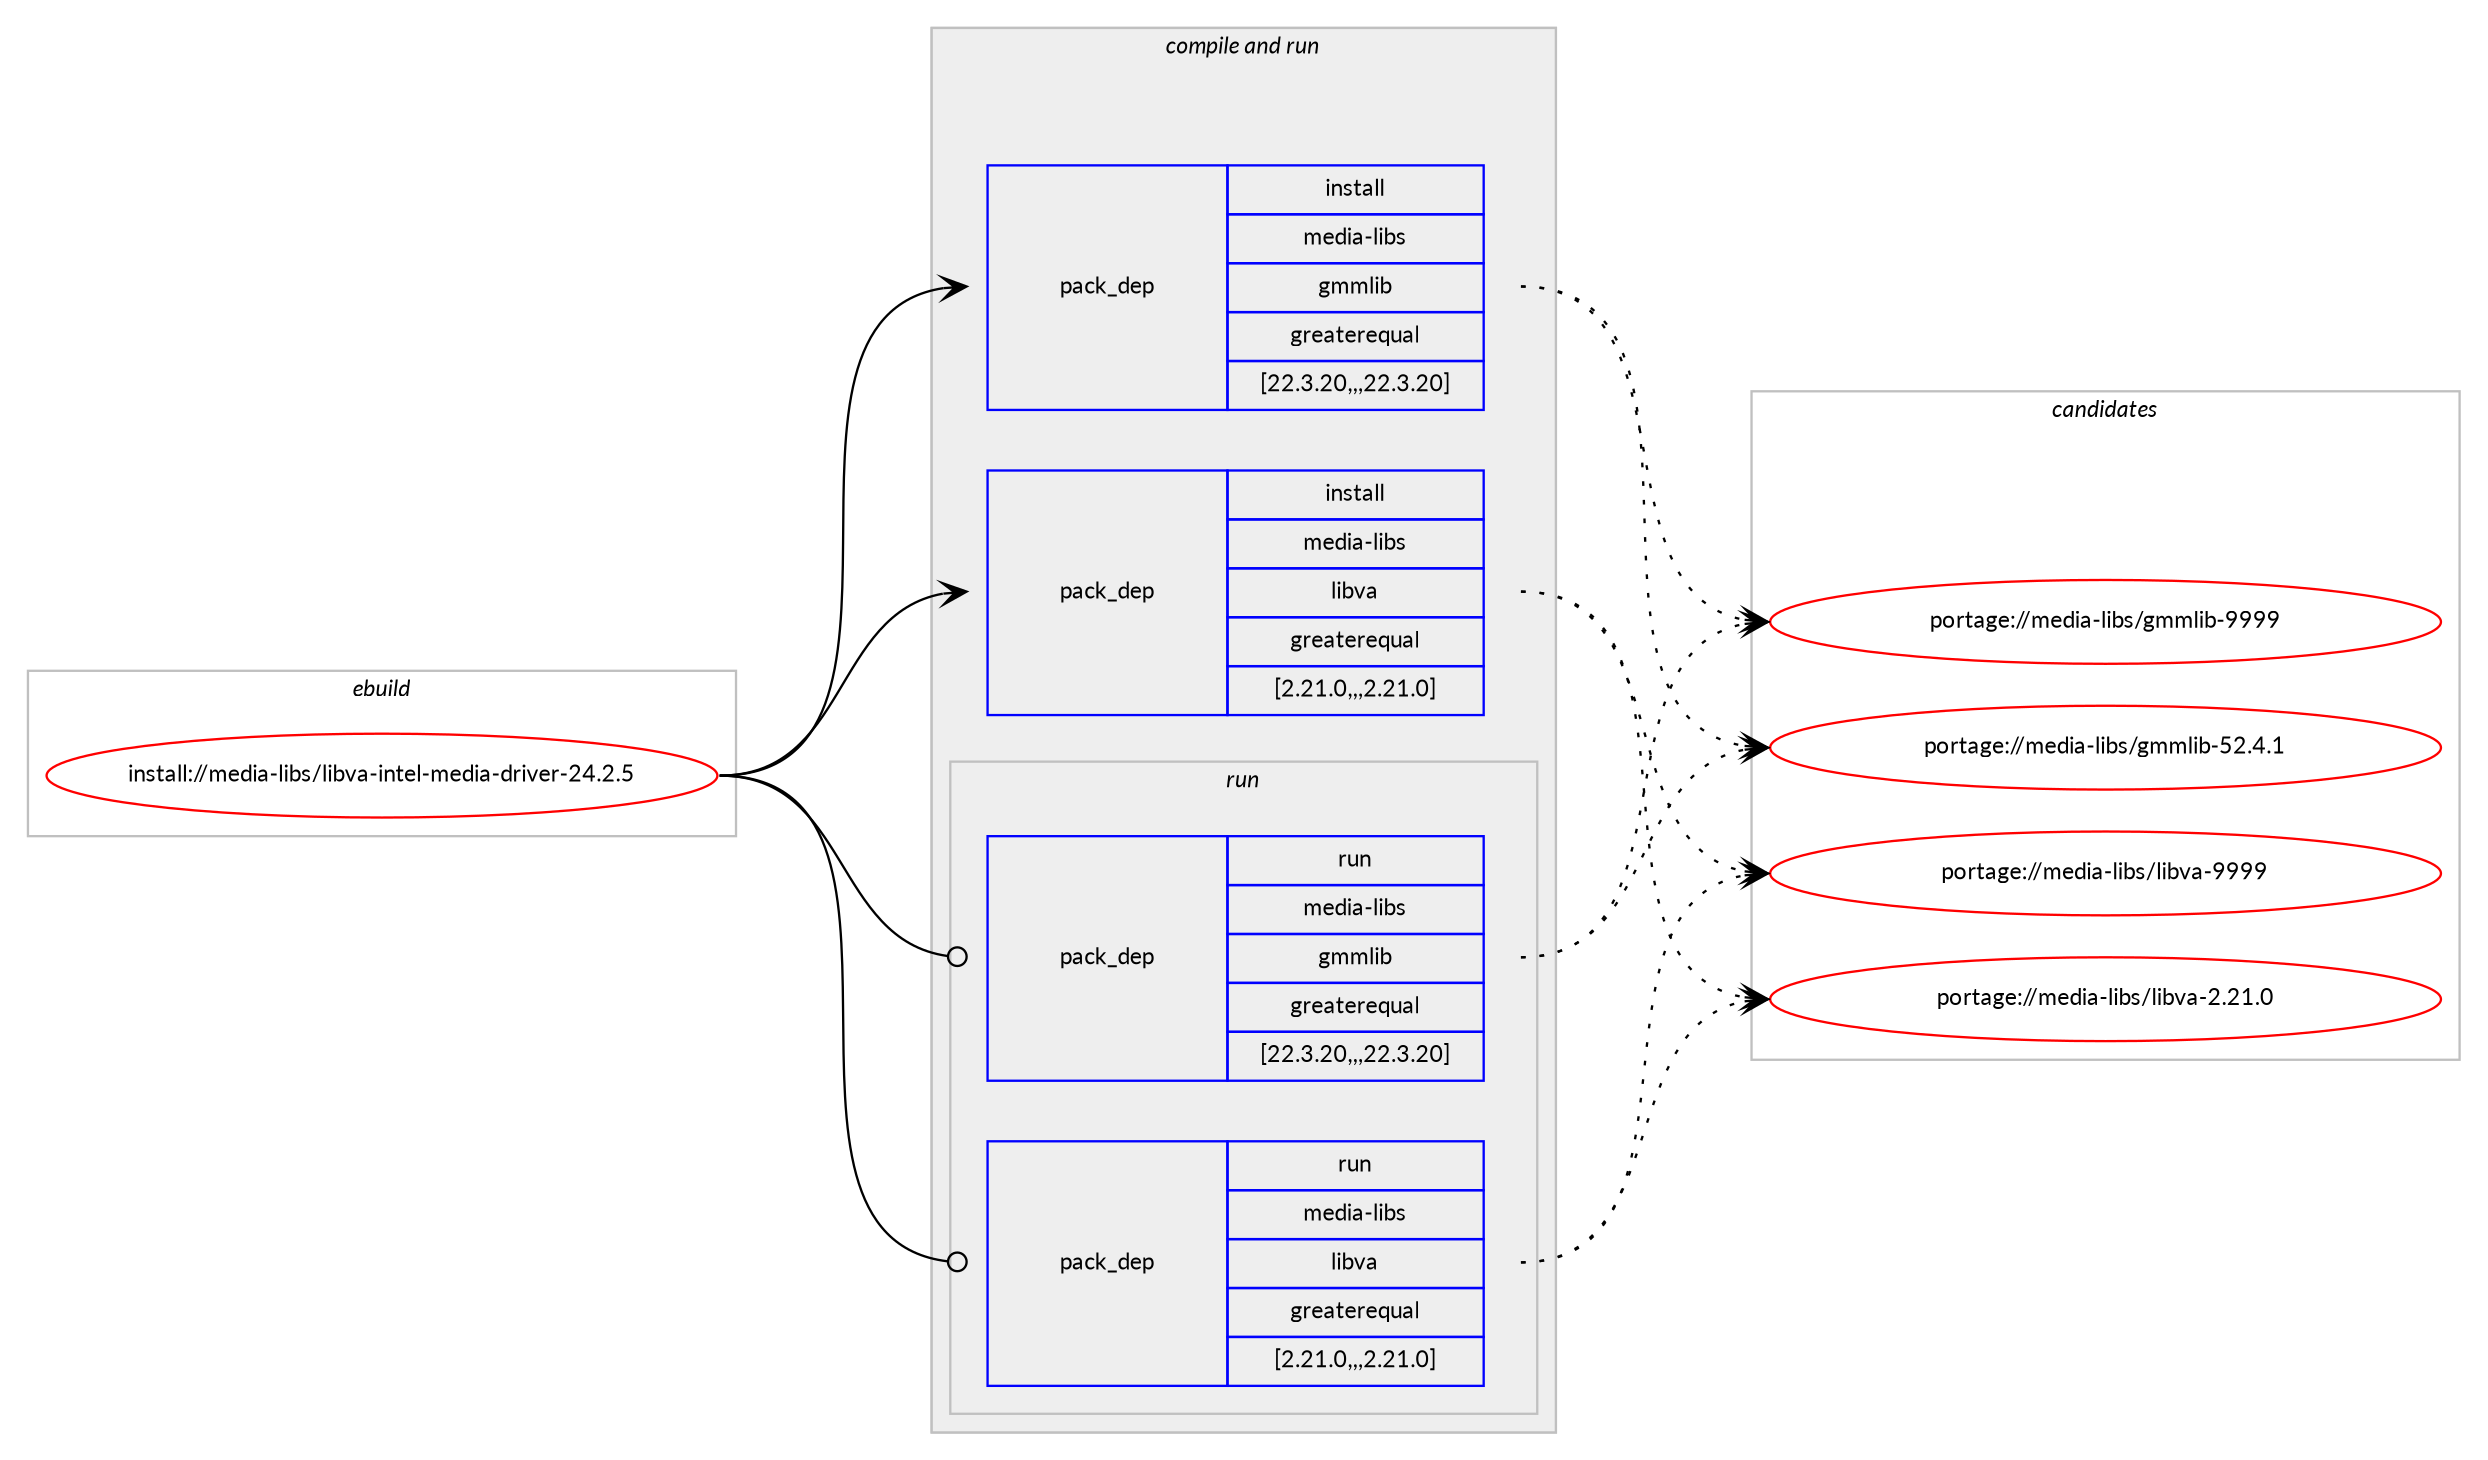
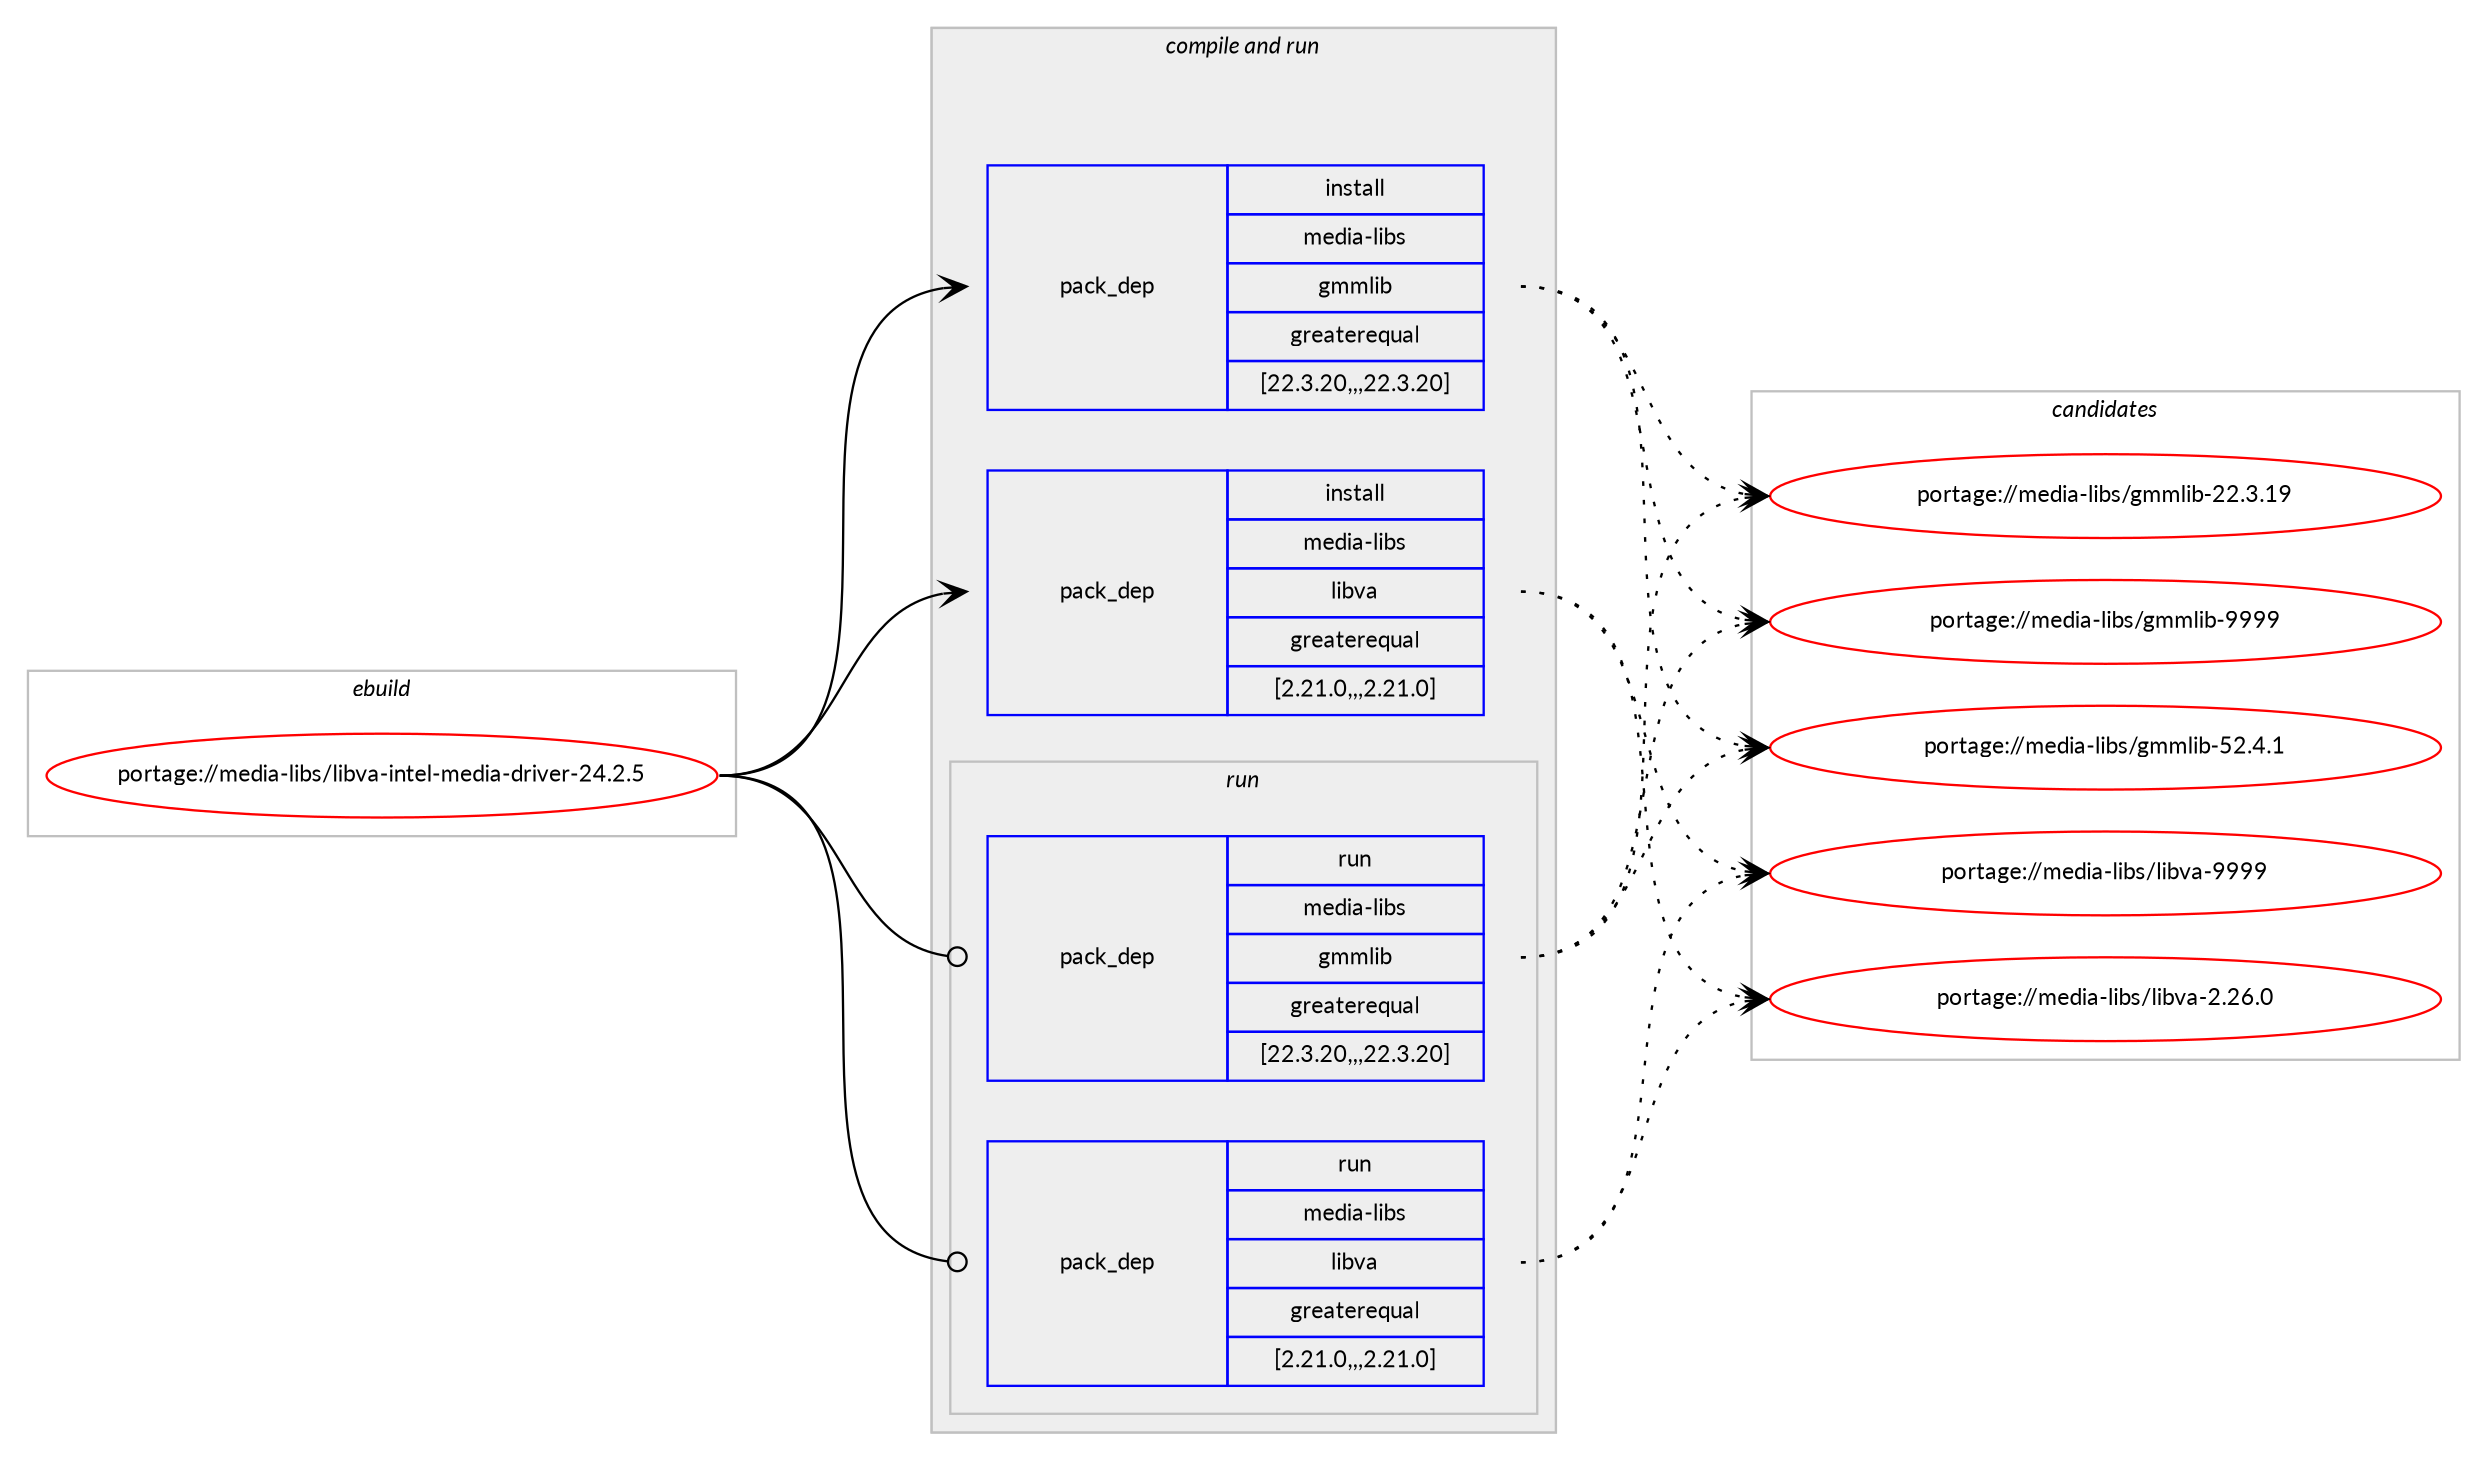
node "portage://media-libs/gmmlib-22.3.19": added
node "install://media-libs/libva-intel-media-driver-24.2.5": label "install://media-libs/libva-intel-media-driver-24.2.5" -> "portage://media-libs/libva-intel-media-driver-24.2.5"
node "portage://media-libs/libva-2.21.0": label "portage://media-libs/libva-2.21.0" -> "portage://media-libs/libva-2.26.0"
